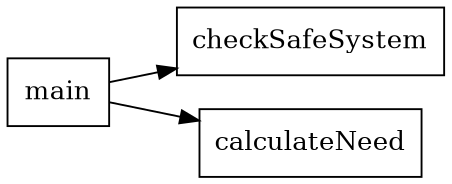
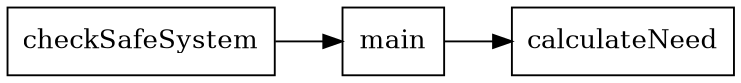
edge "main" -> "checkSafeSystem": reversed
